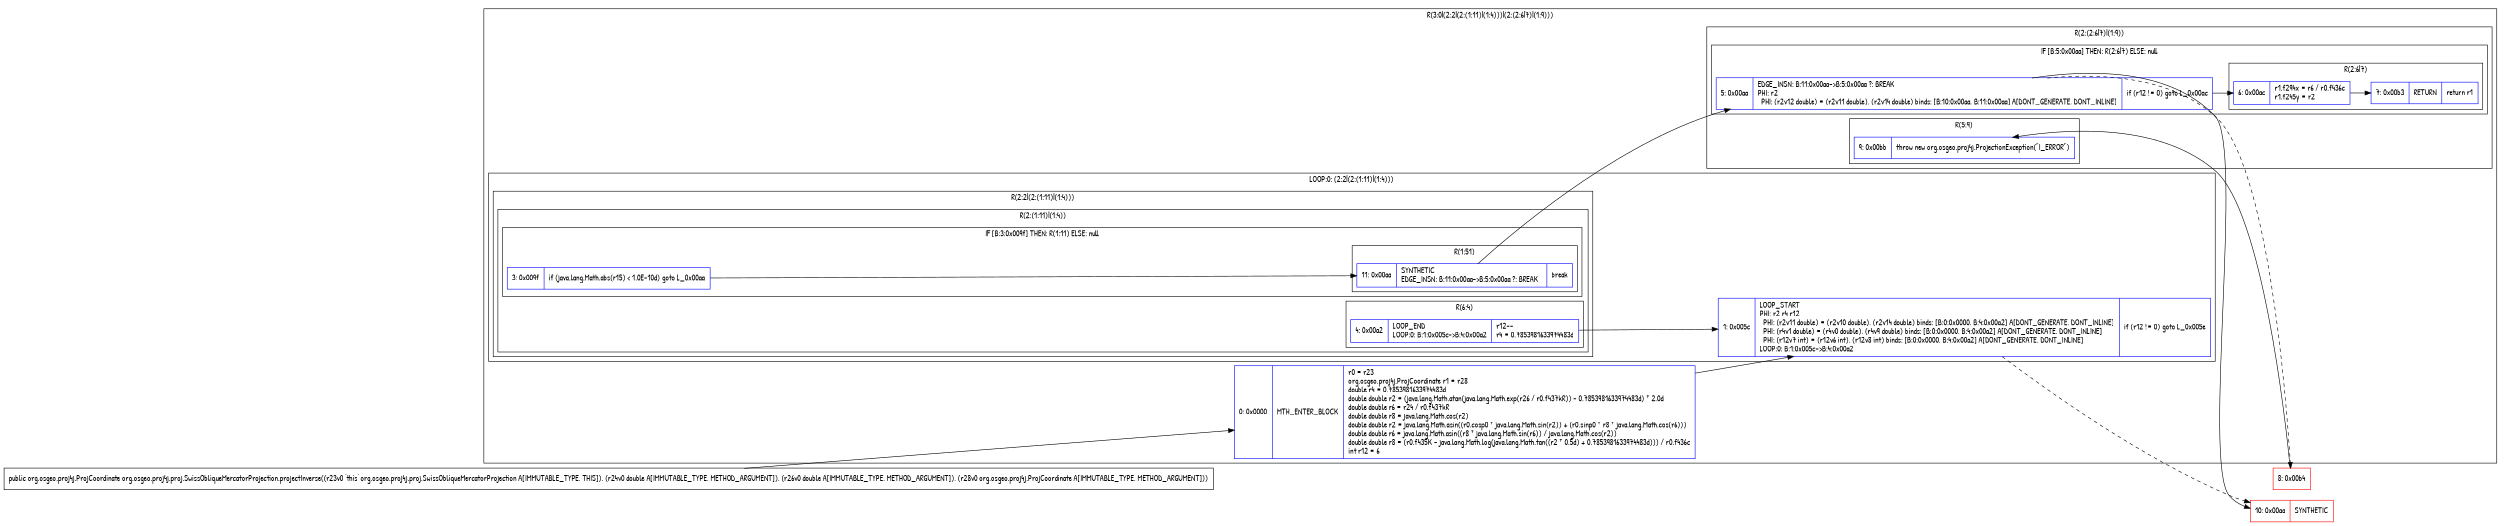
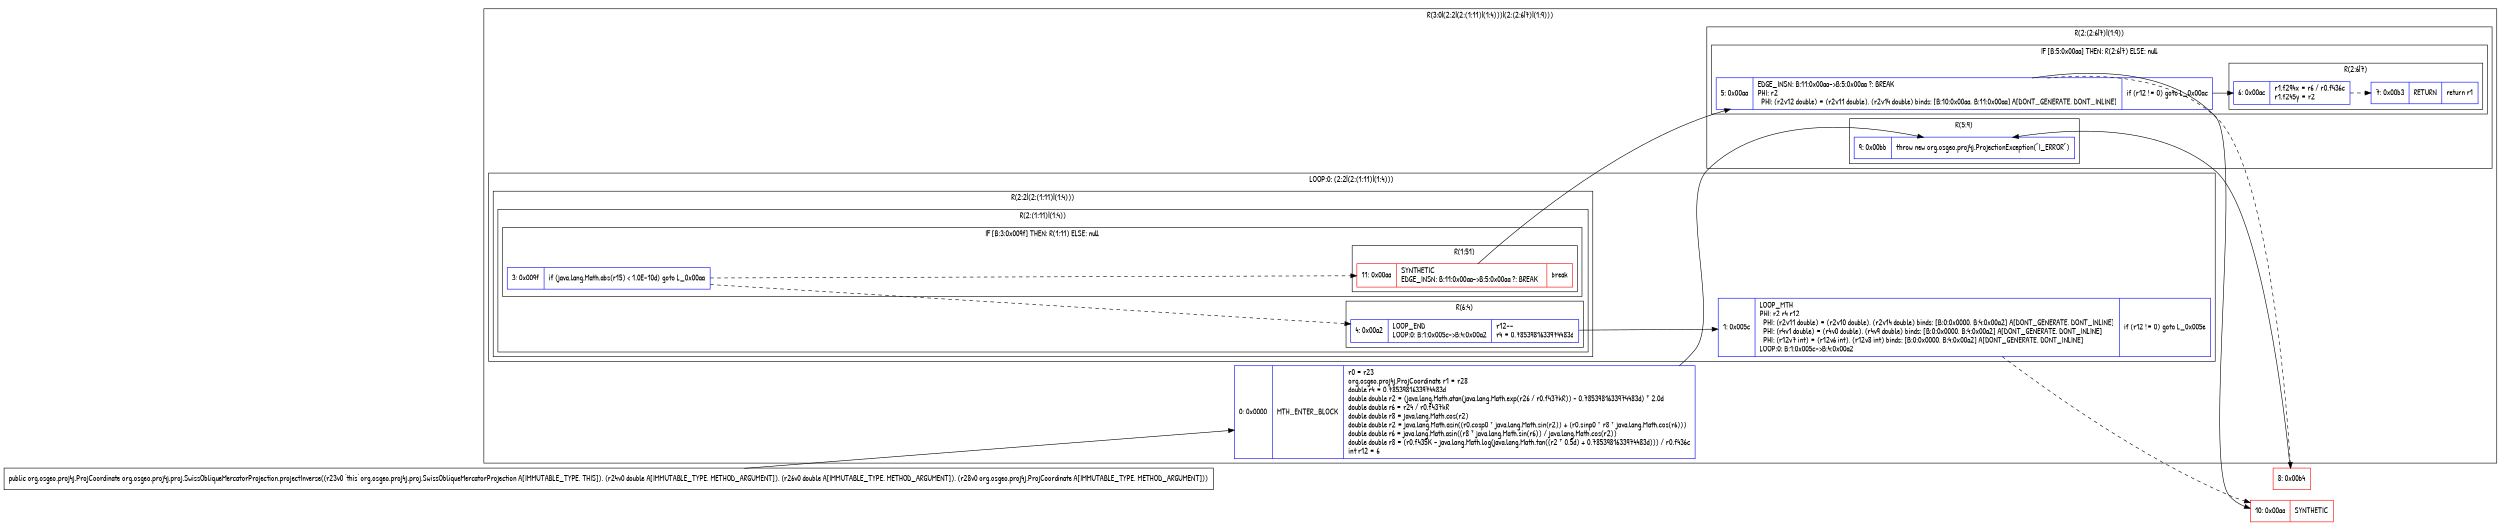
edge "6: 0x00ac" -> "7: 0x00b3": style solid -> dashed
node "11: 0x00aa": color blue -> red
edge "3: 0x009f" -> "11: 0x00aa": style solid -> dashed
edge "3: 0x009f" -> "4: 0x00a2": added
node "1: 0x005c": text "LOOP_START" -> "LOOP_MTH"
edge "0: 0x0000" -> "1: 0x005c": now "0: 0x0000" -> "9: 0x00bb"
